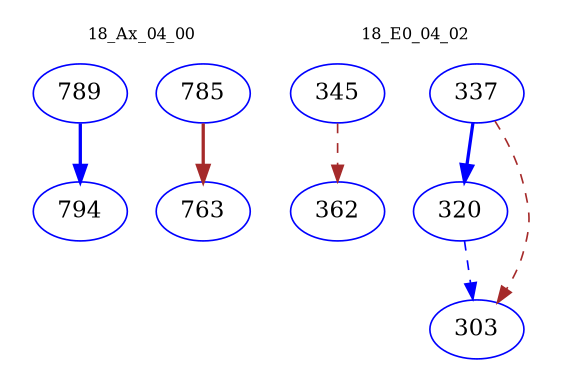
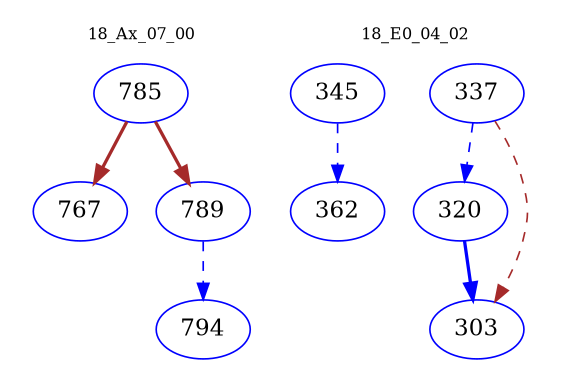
cluster "18_Ax_04_00": label "18_Ax_04_00" -> "18_Ax_07_00"
edge "789" -> "794": style bold -> dashed
edge "345" -> "362": color brown -> blue
edge "337" -> "320": style bold -> dashed
edge "785" -> "789": added
node "763": label "763" -> "767"
edge "320" -> "303": style dashed -> bold
